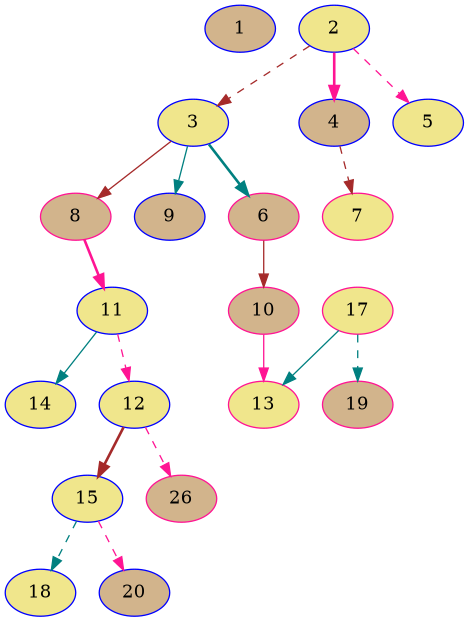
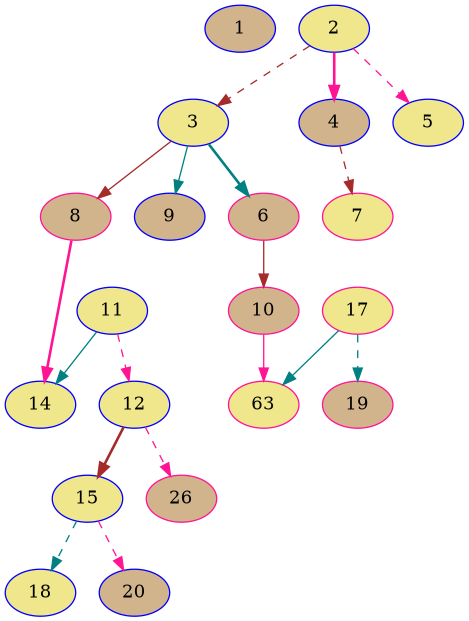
edge "8" -> "11": now "8" -> "14"
node "13": label "13" -> "63"
